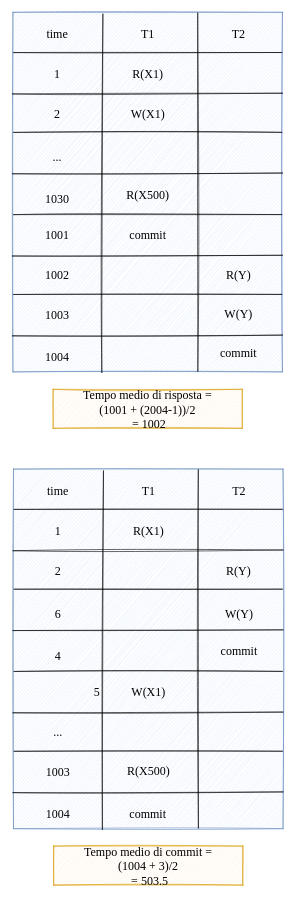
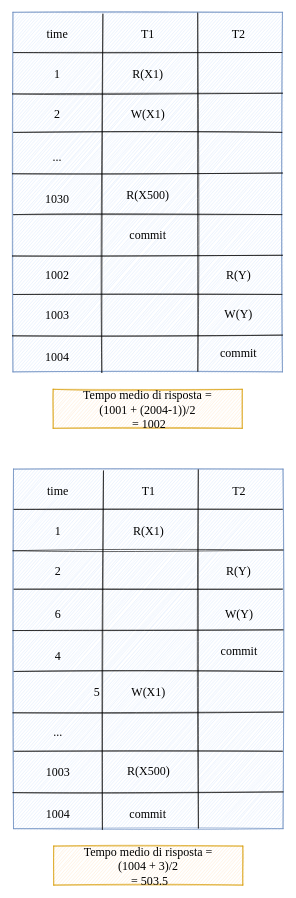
node "1001": removed
node "Tempo medio di commit = (1004 + 3)/2 = 503.5": label "Tempo medio di commit = (1004 + 3)/2 = 503.5" -> "Tempo medio di risposta = (1004 + 3)/2 = 503.5"
